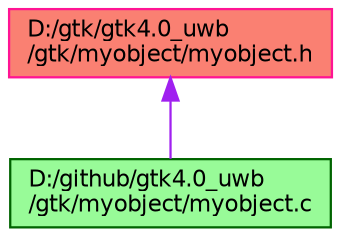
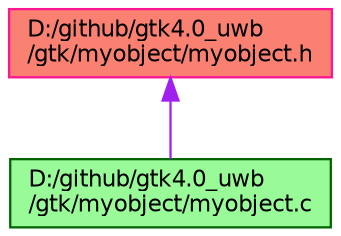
node "D:/gtk/gtk4.0_uwb /gtk/myobject/myobject.h": label "D:/gtk/gtk4.0_uwb /gtk/myobject/myobject.h" -> "D:/github/gtk4.0_uwb /gtk/myobject/myobject.h"
